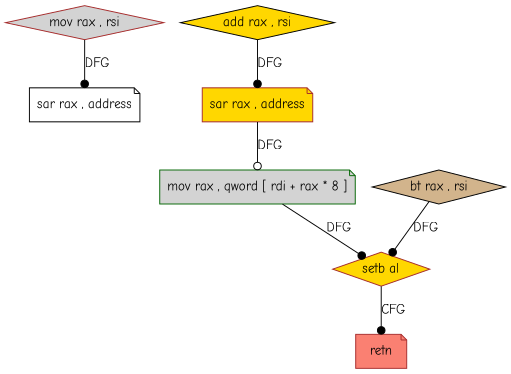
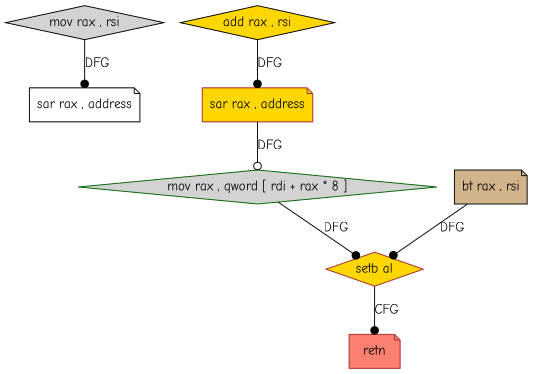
node "mov rax , rsi": color brown -> black
node "mov rax , qword [ rdi + rax * 8 ]": shape note -> diamond
node "bt rax , rsi": shape diamond -> note
